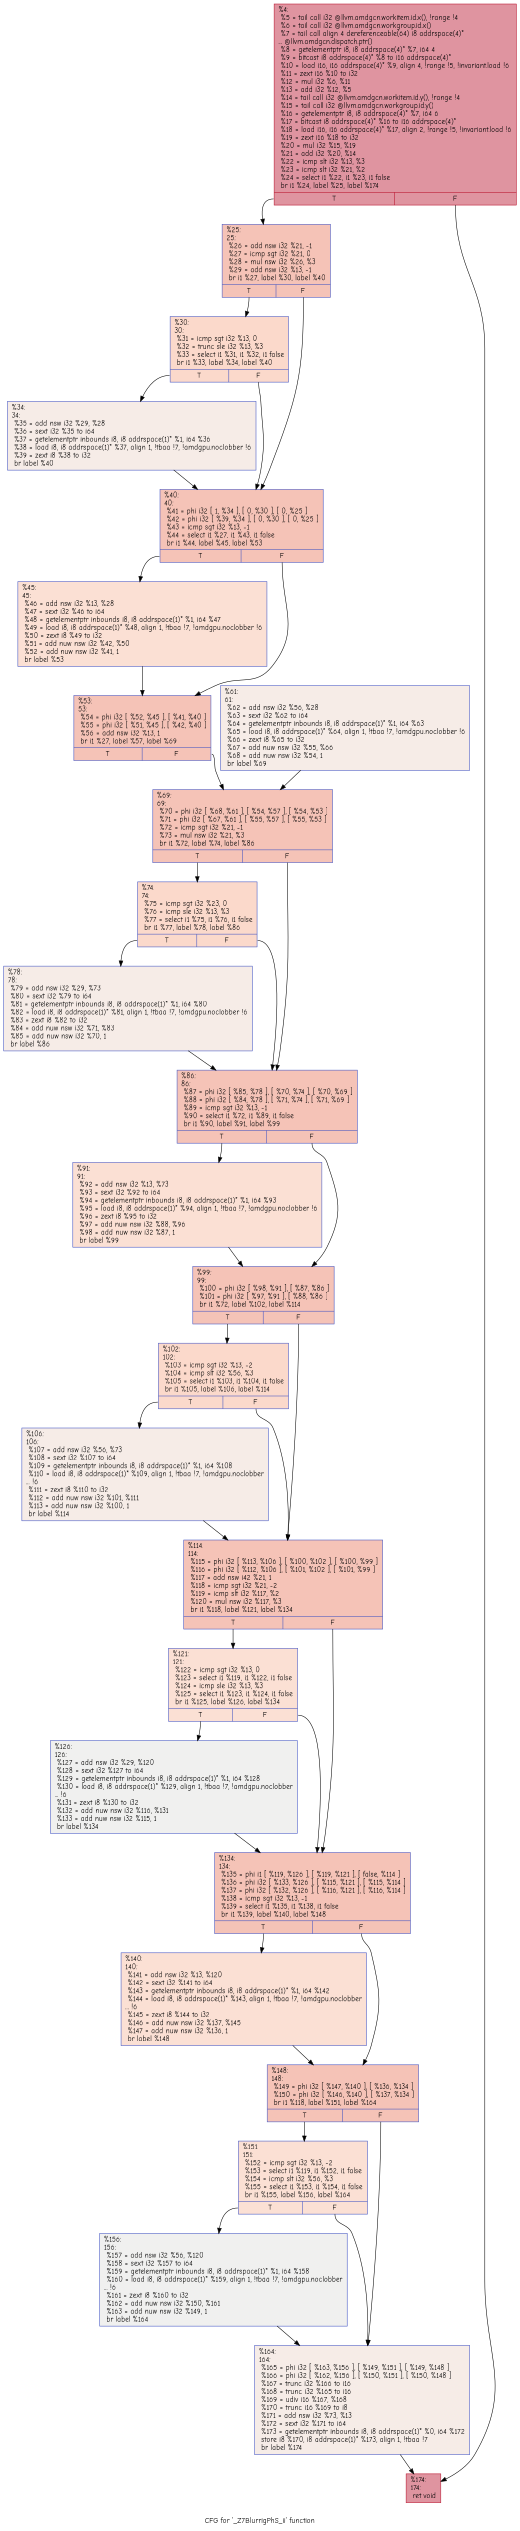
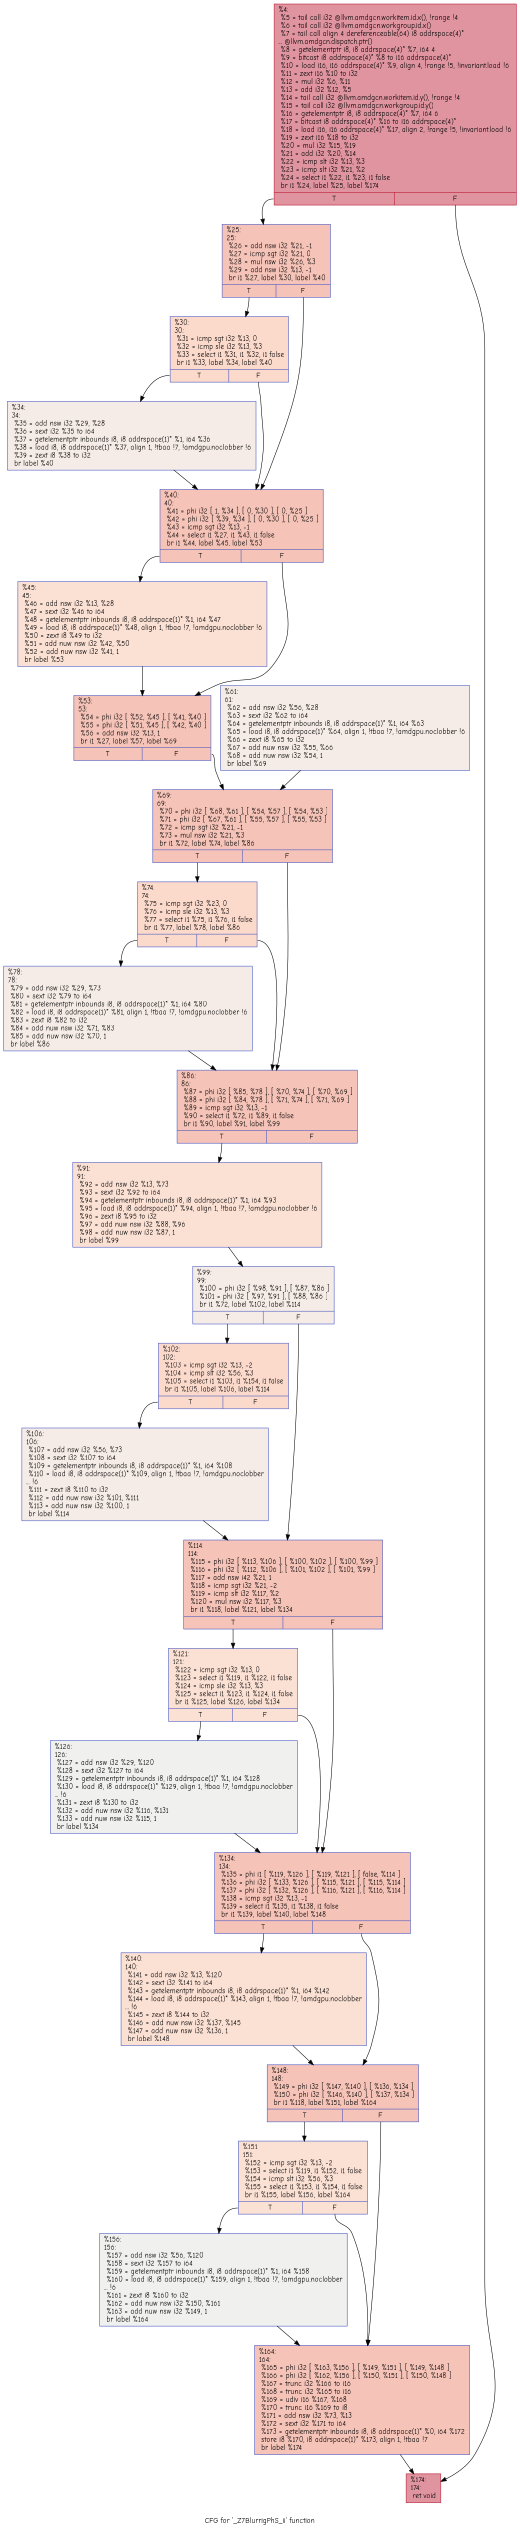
node "%30:": text "%32 = trunc sle i32 %13, %3" -> "%32 = icmp sle i32 %13, %3"
edge "%86:" -> "%99:": removed
node "%99:": fillcolor #e8765c70 -> #ead5c970
node "%102:": text "%105 = select i1 %103, i1 %104, i1 false" -> "%105 = select i1 %103, i1 %154, i1 false"
edge "%102:" -> "%114:": removed
node "%164:": fillcolor #ead5c970 -> #e8765c70
